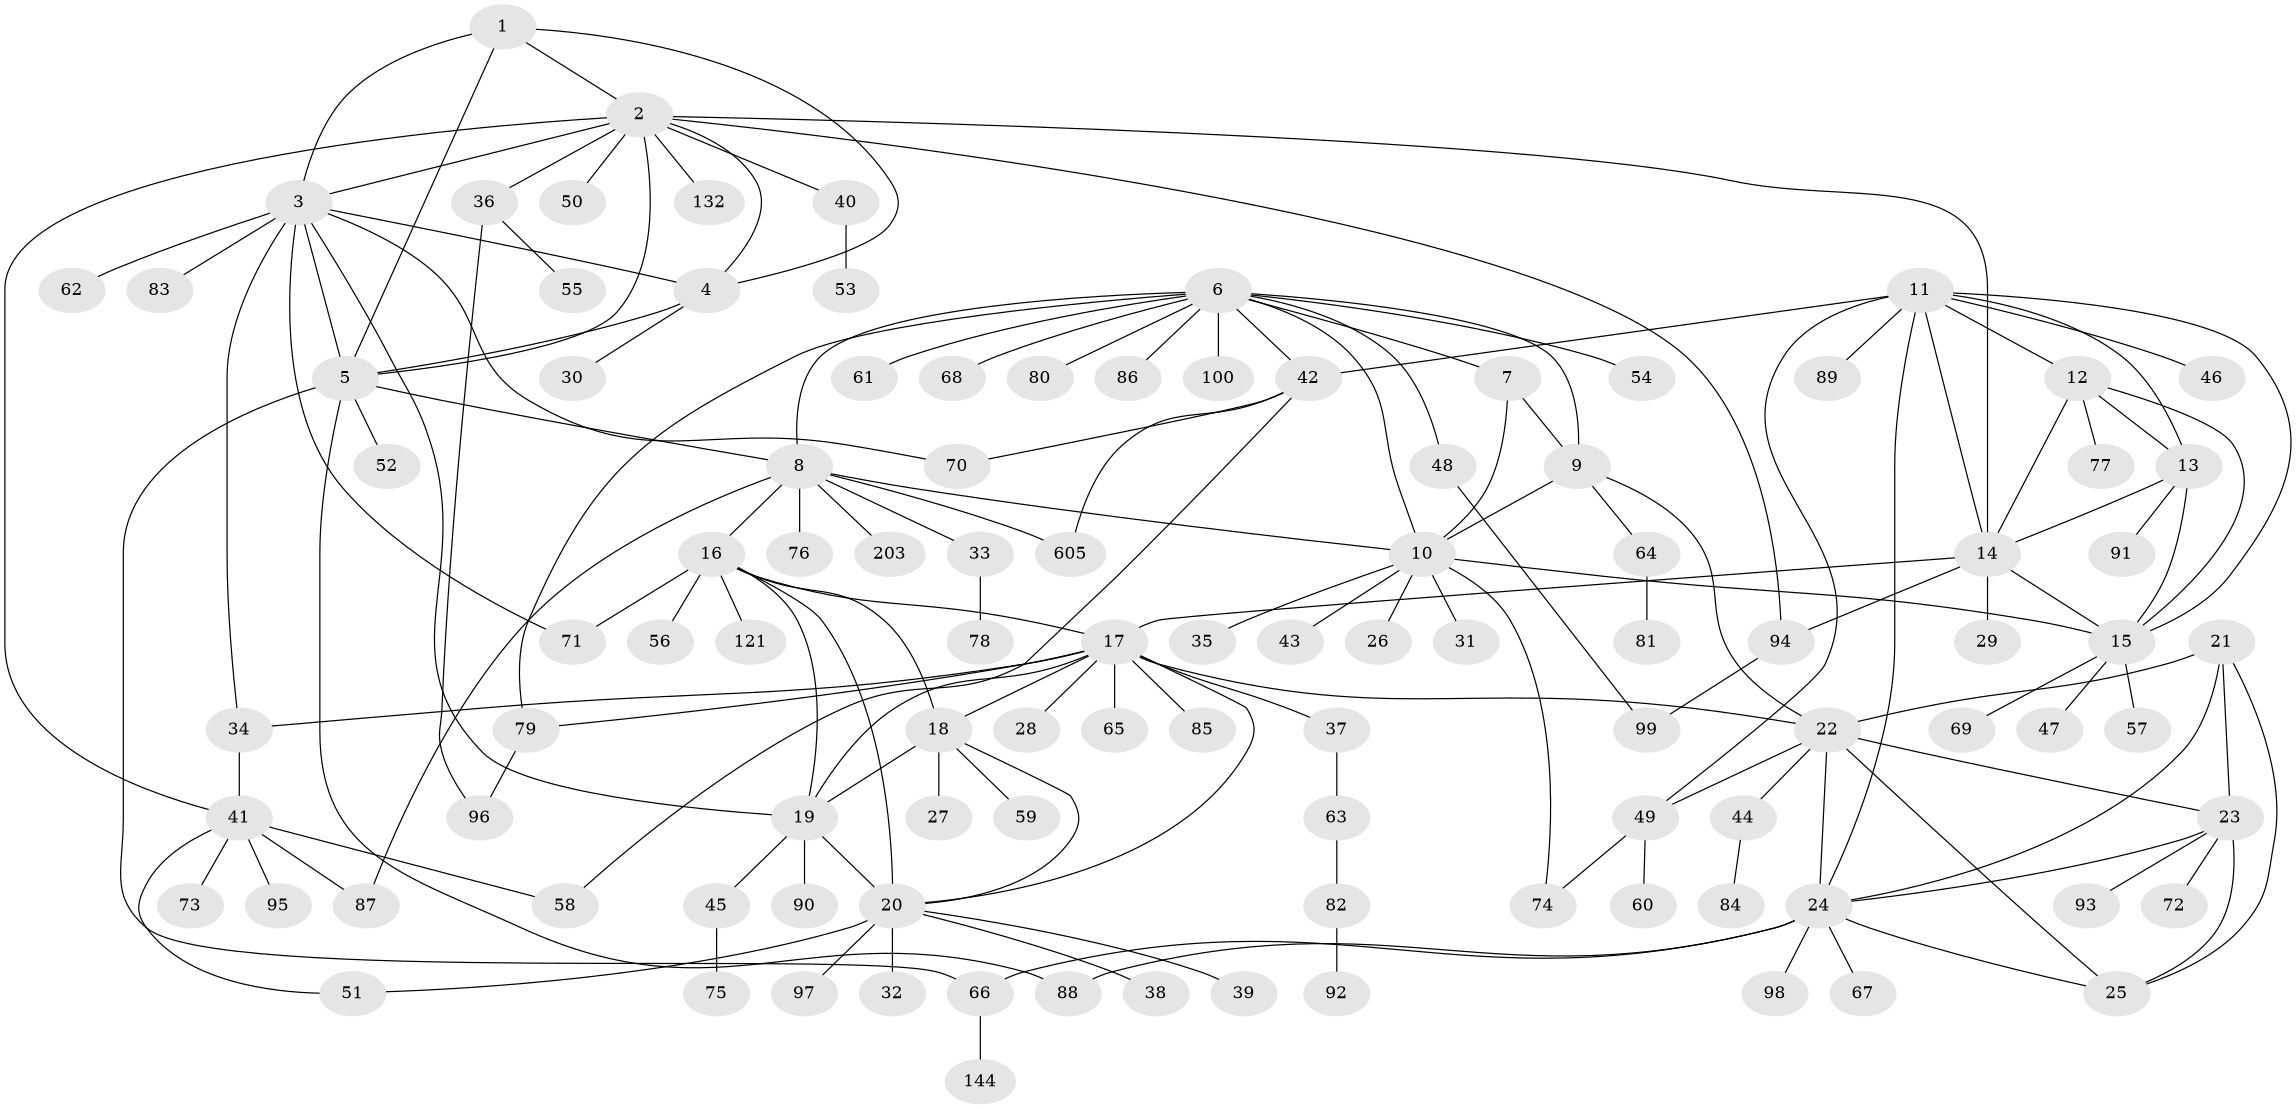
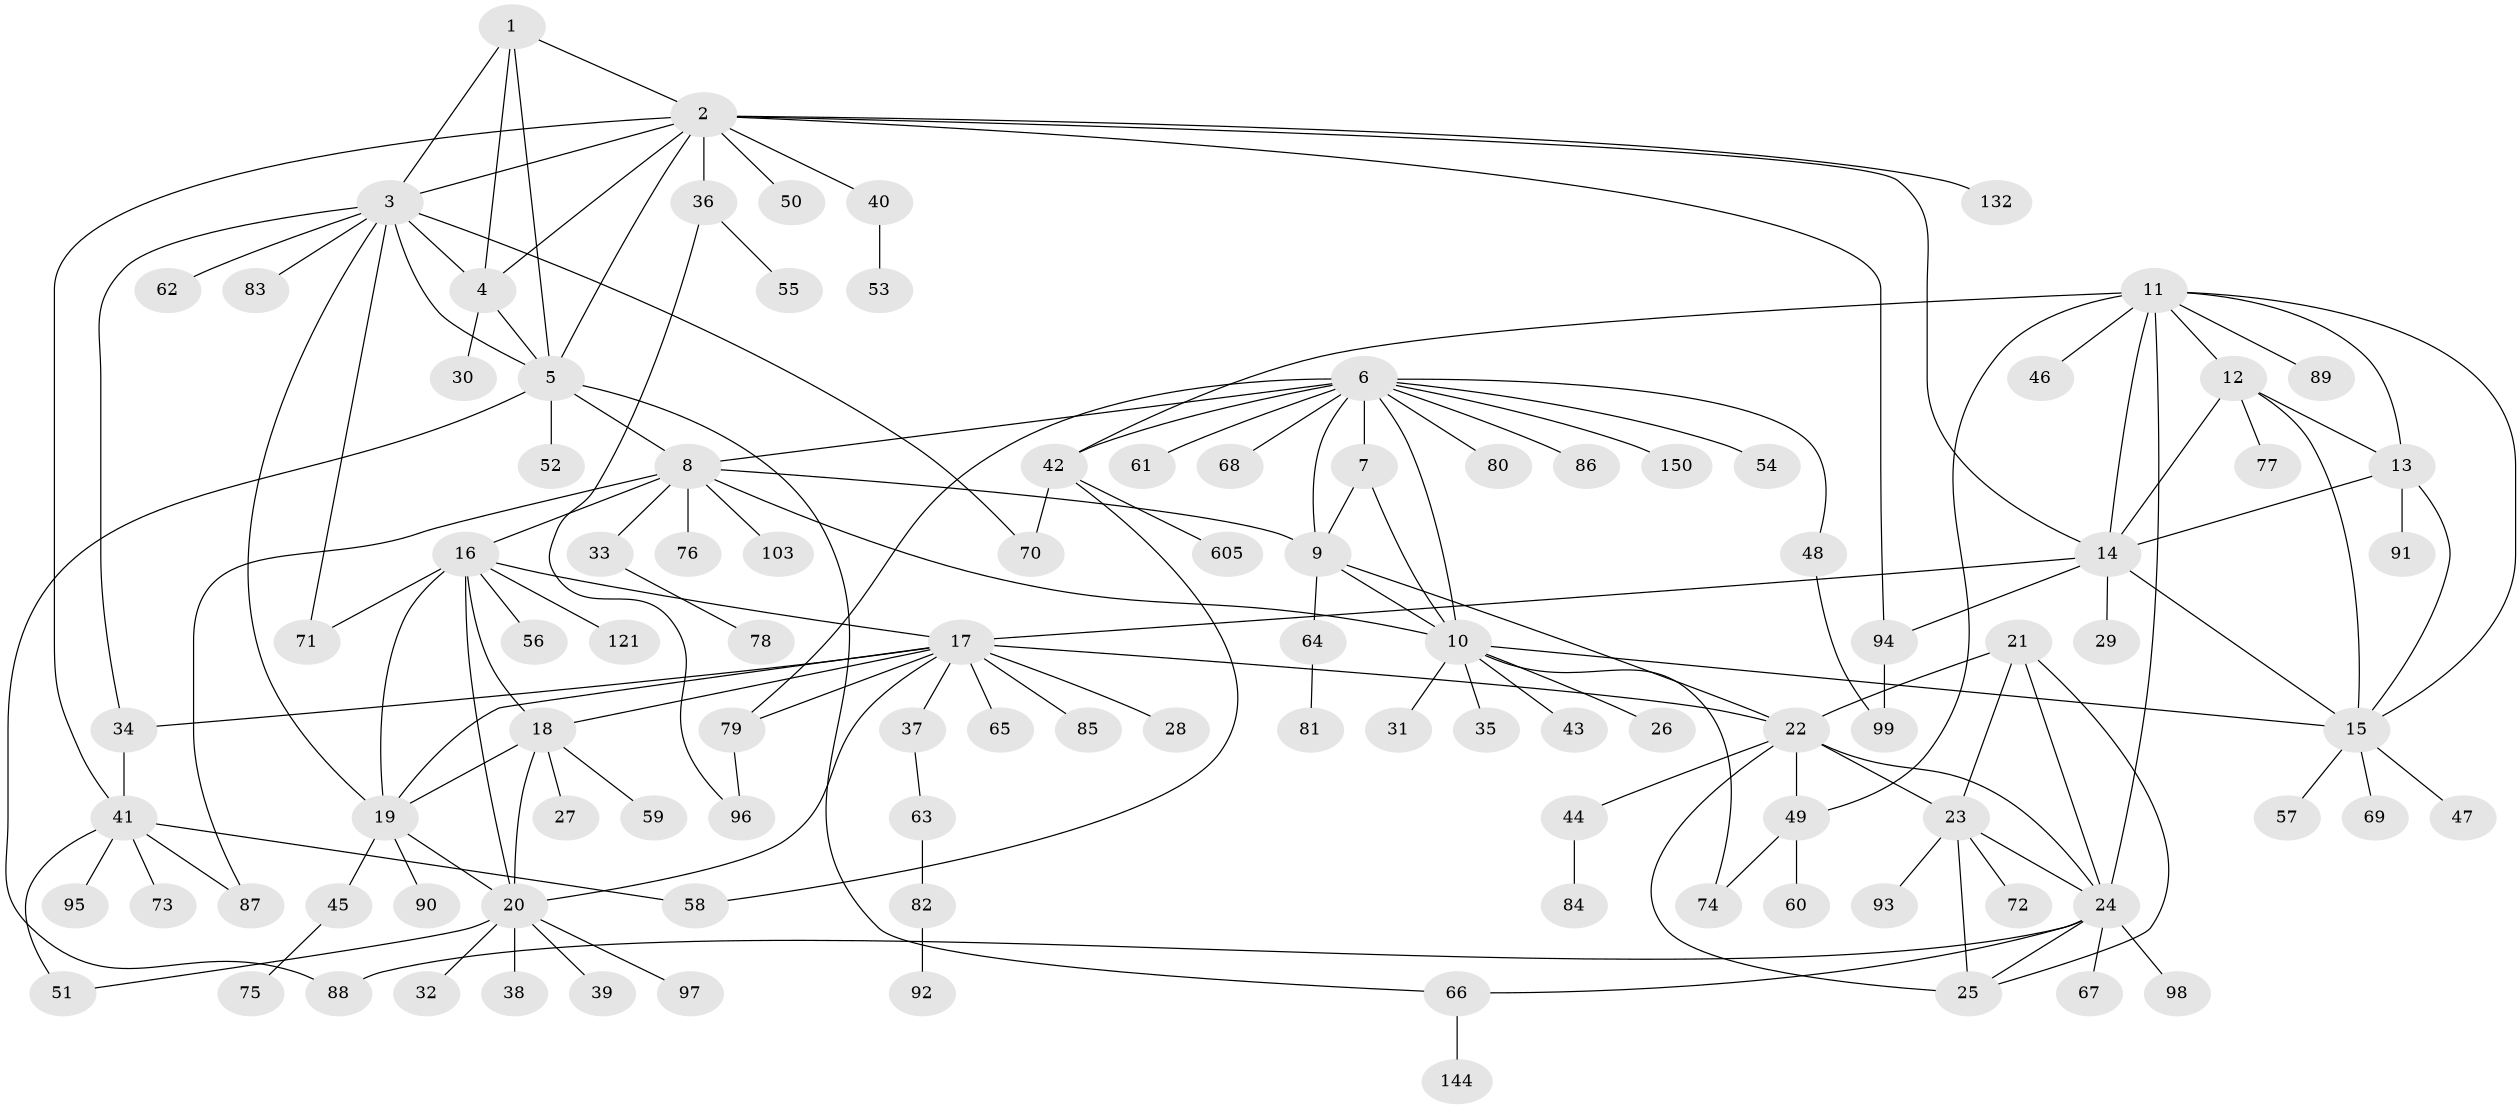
node "100": label "100" -> "150"
edge "8" -- "605": now "8" -- "9"
node "203": label "203" -> "103"
